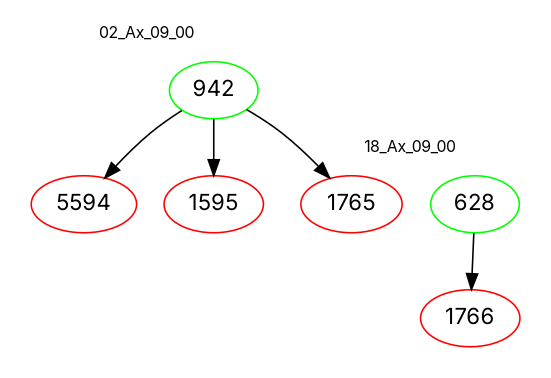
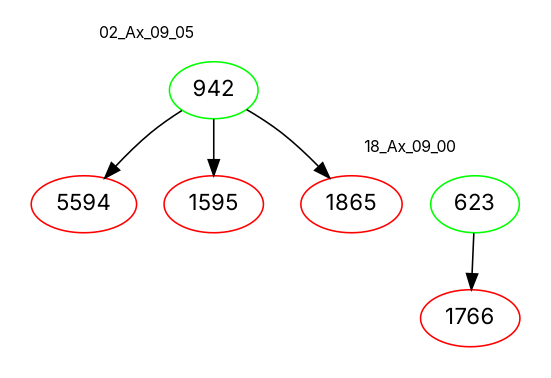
cluster "02_Ax_09_00": label "02_Ax_09_00" -> "02_Ax_09_05"
node "1765": label "1765" -> "1865"
node "628": label "628" -> "623"
